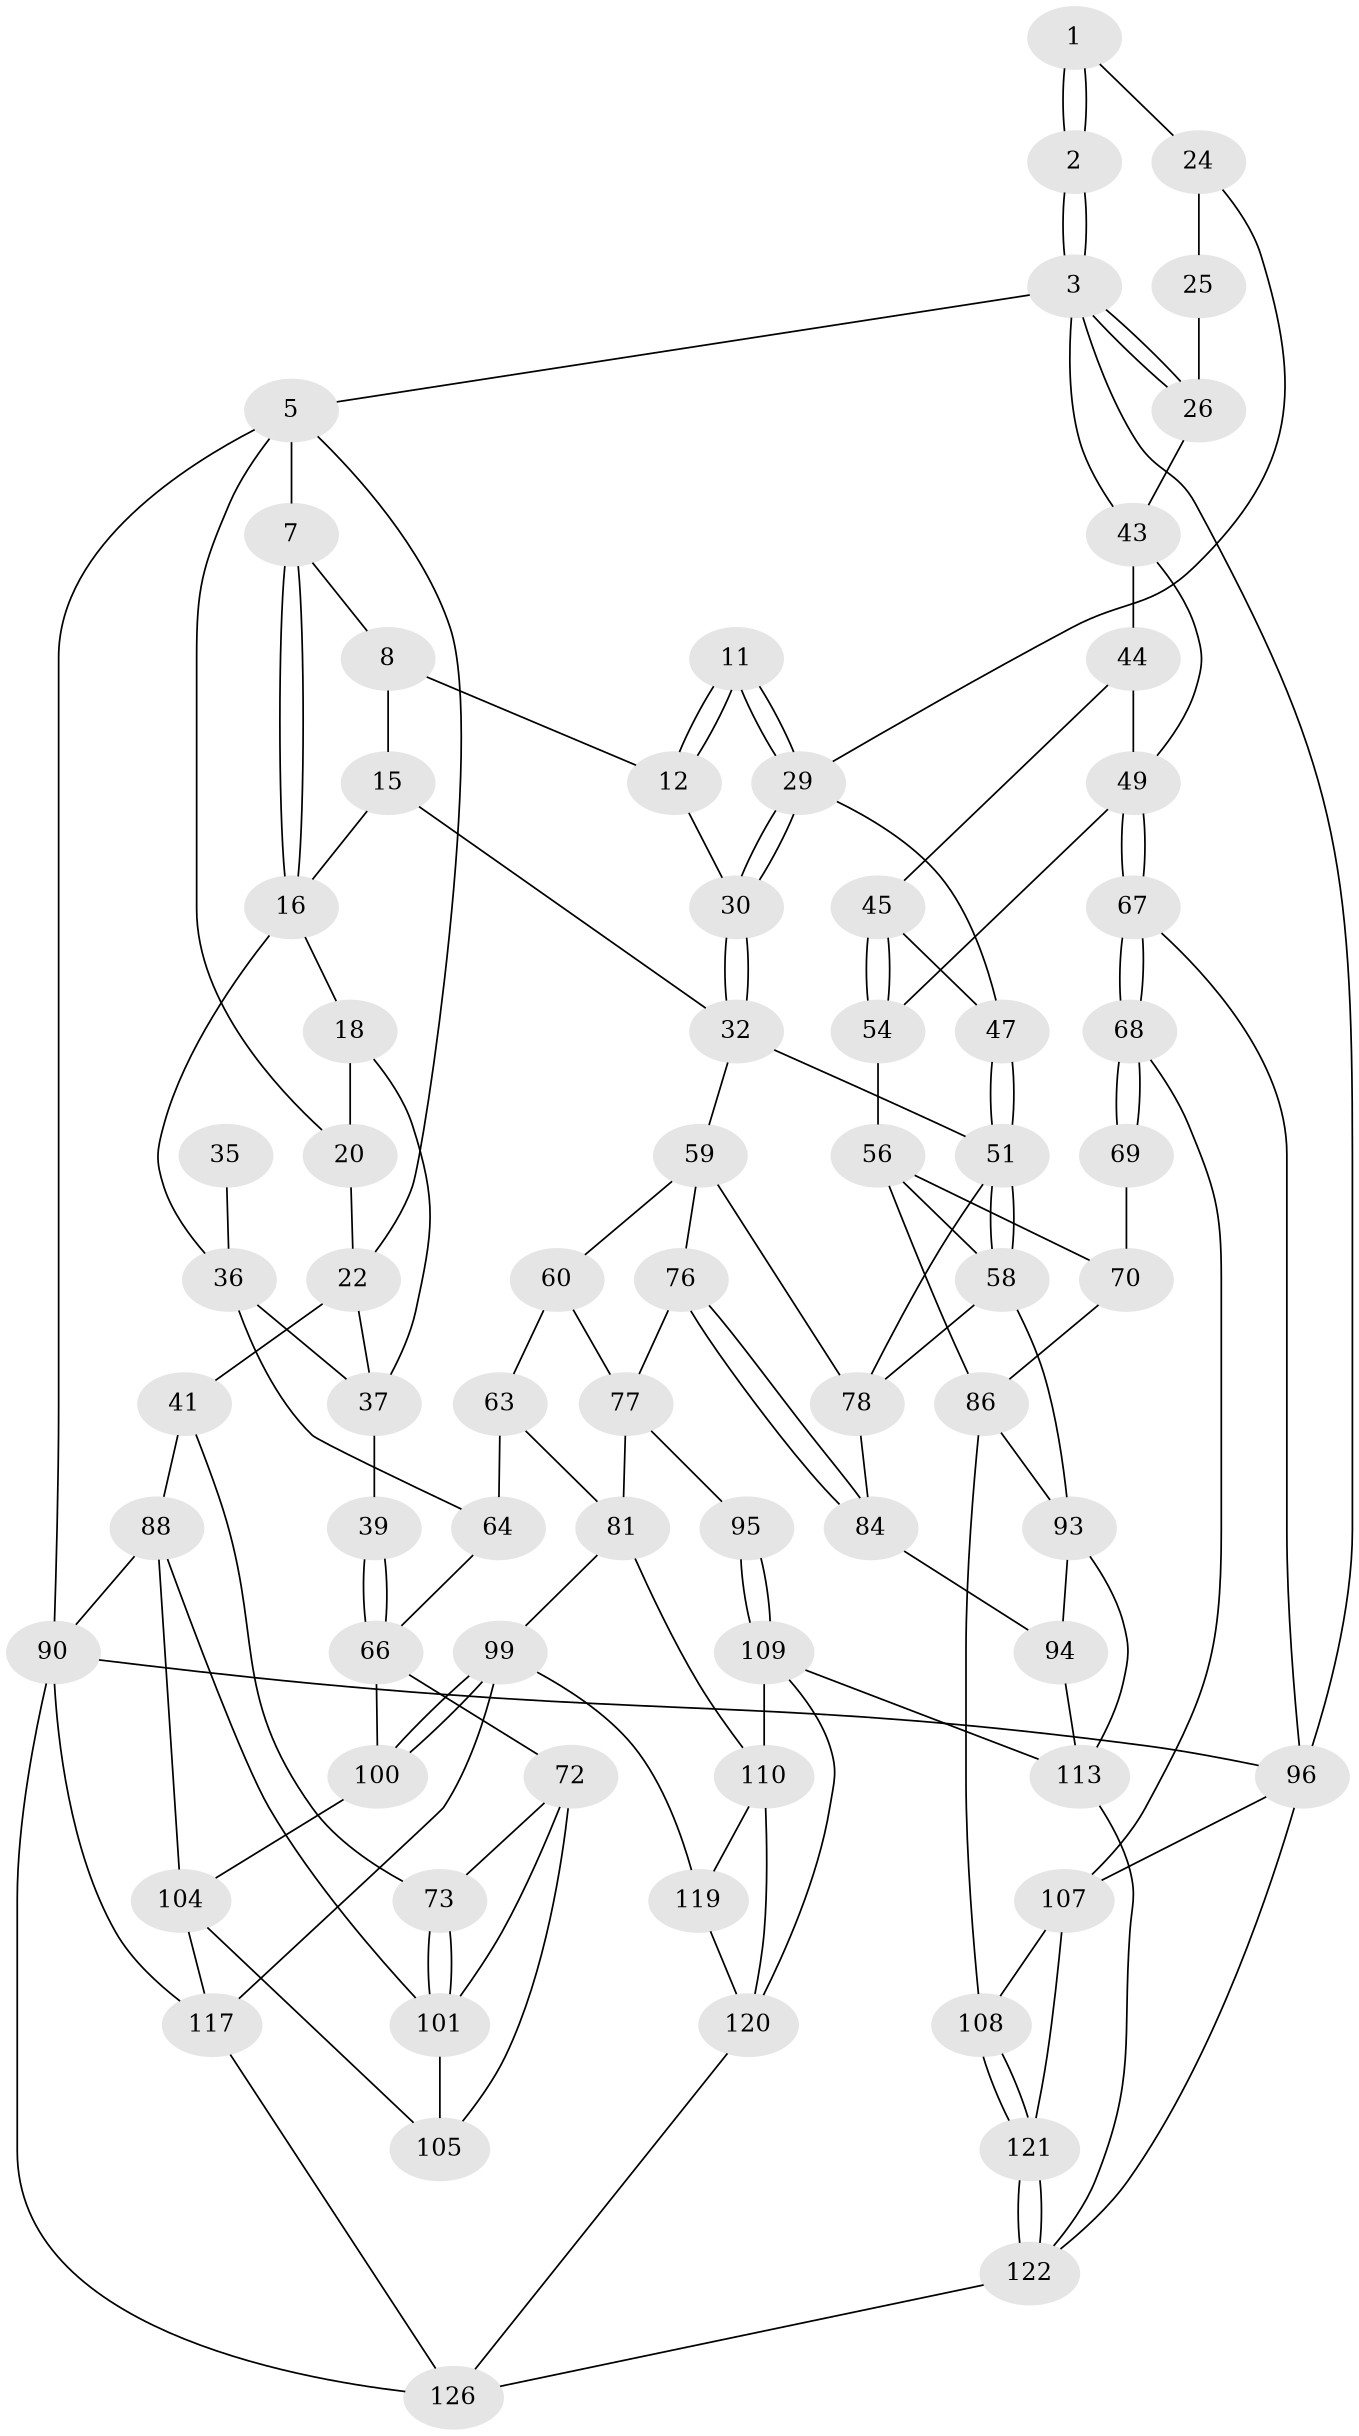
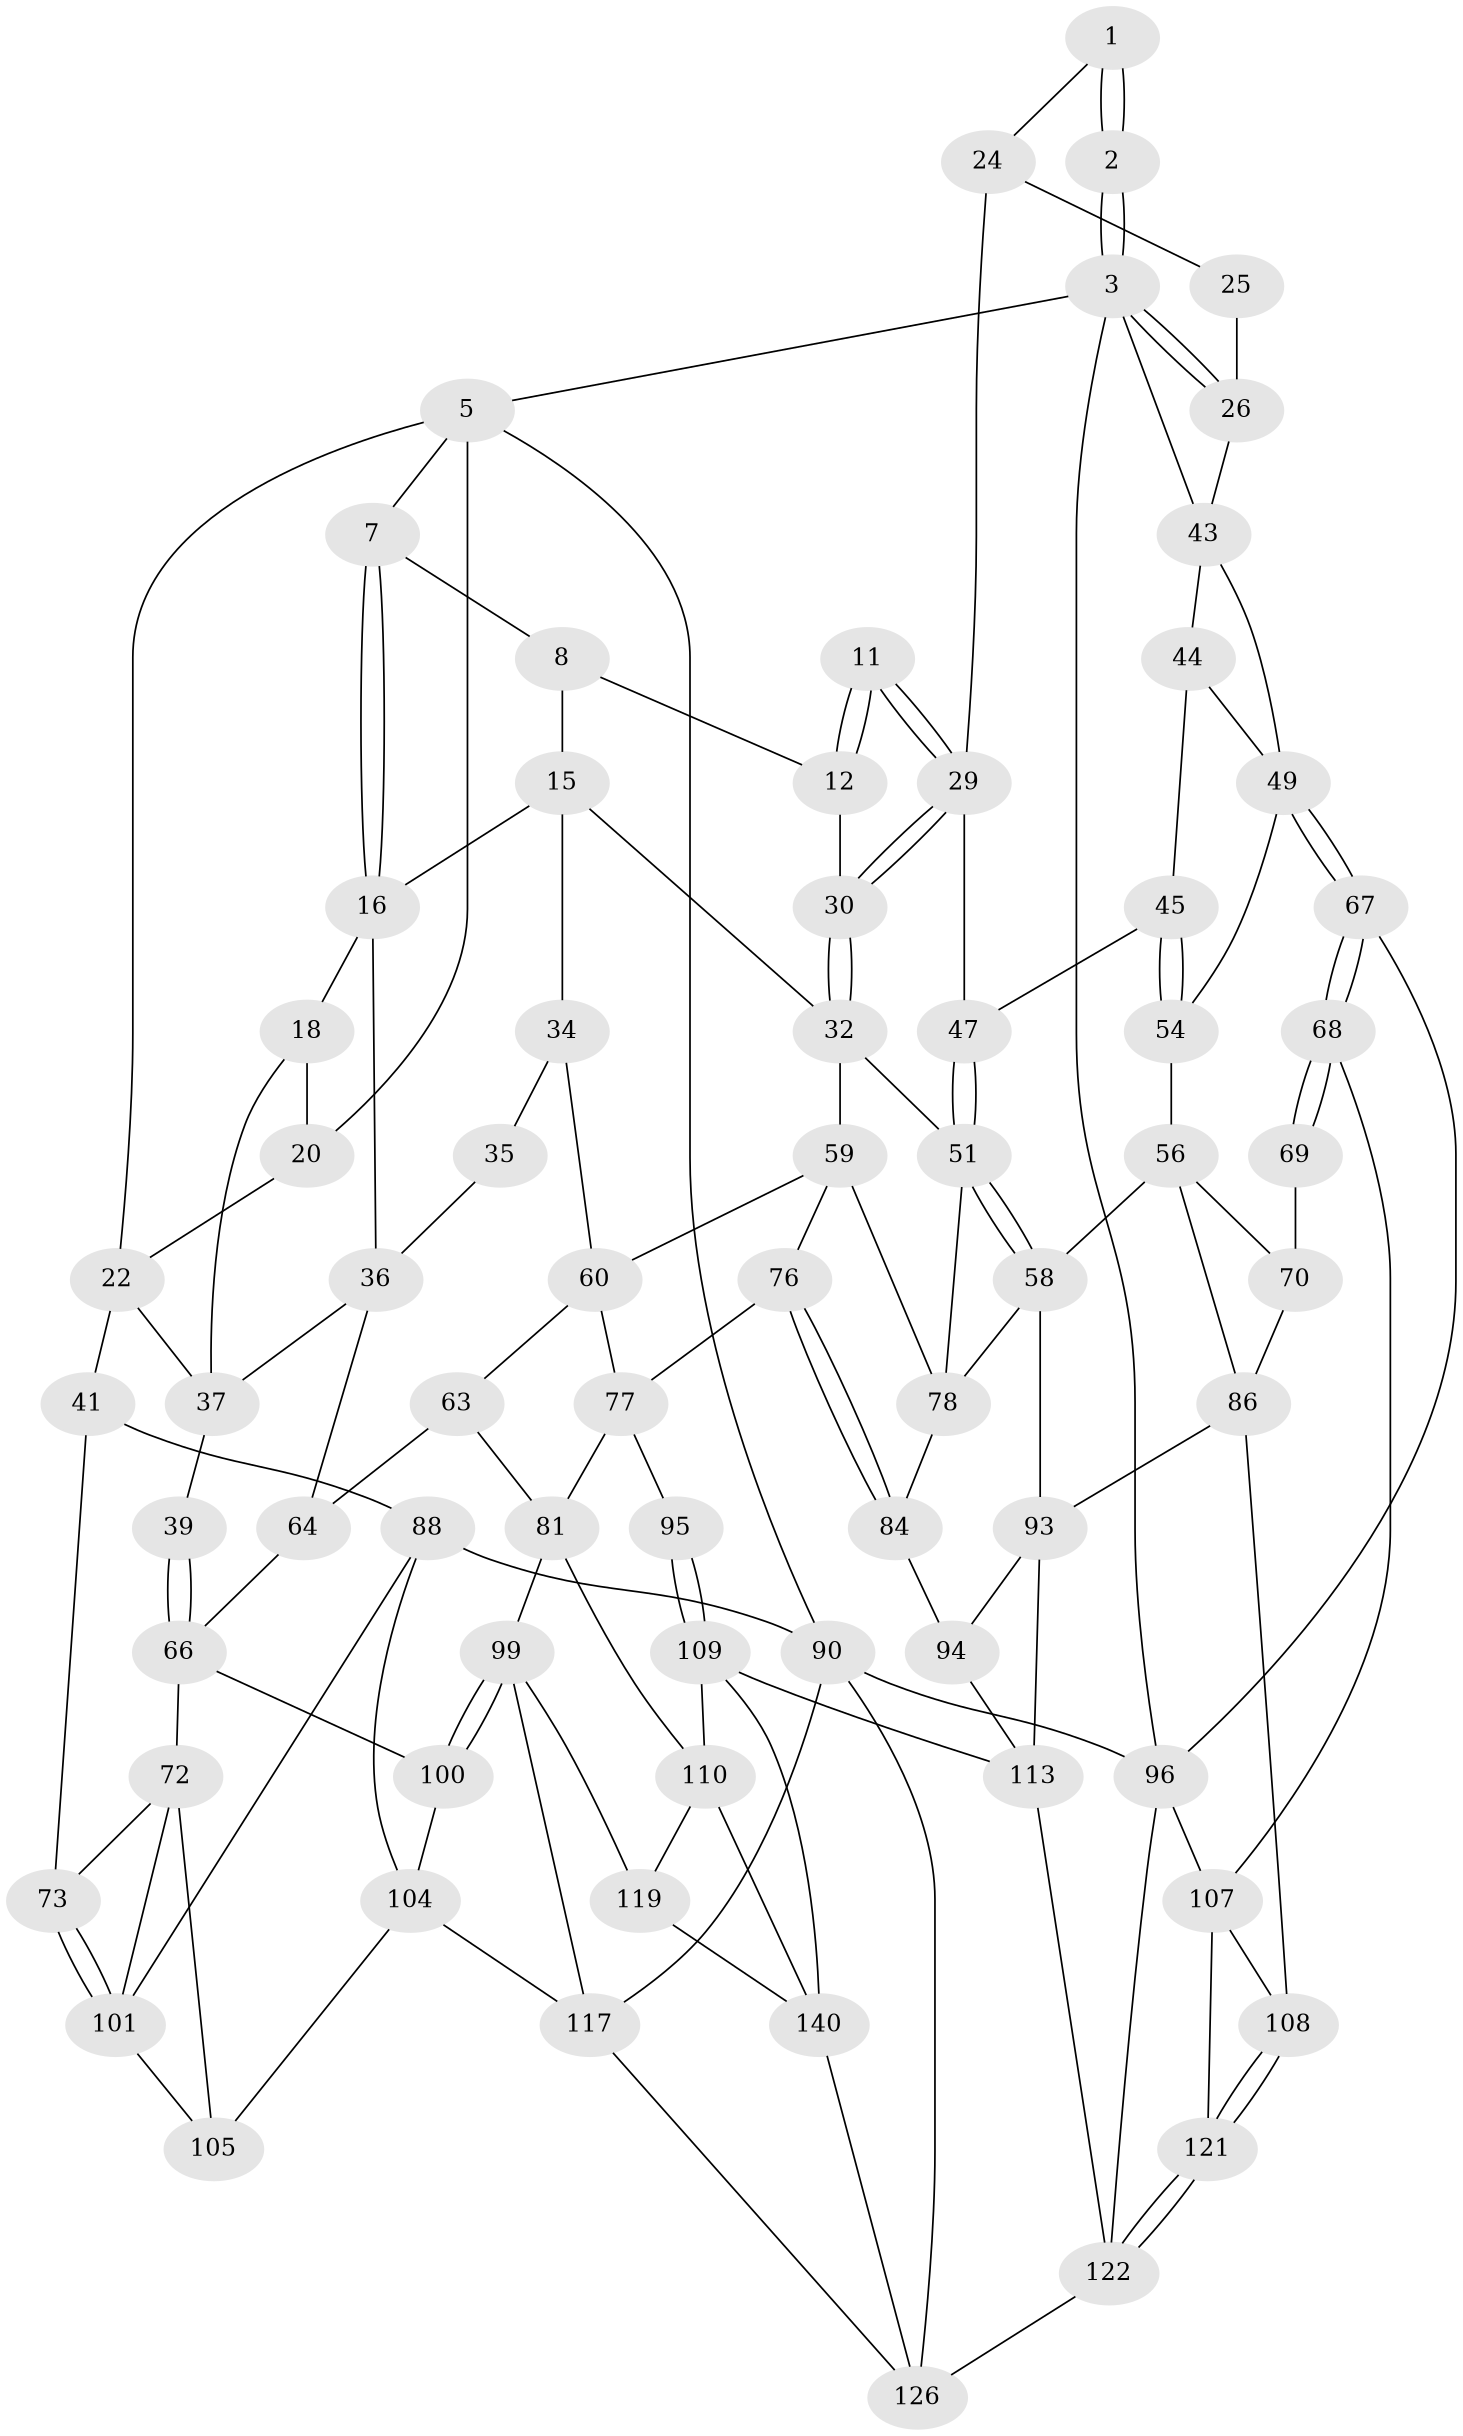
node "34": added
node "120": label "120" -> "140"
